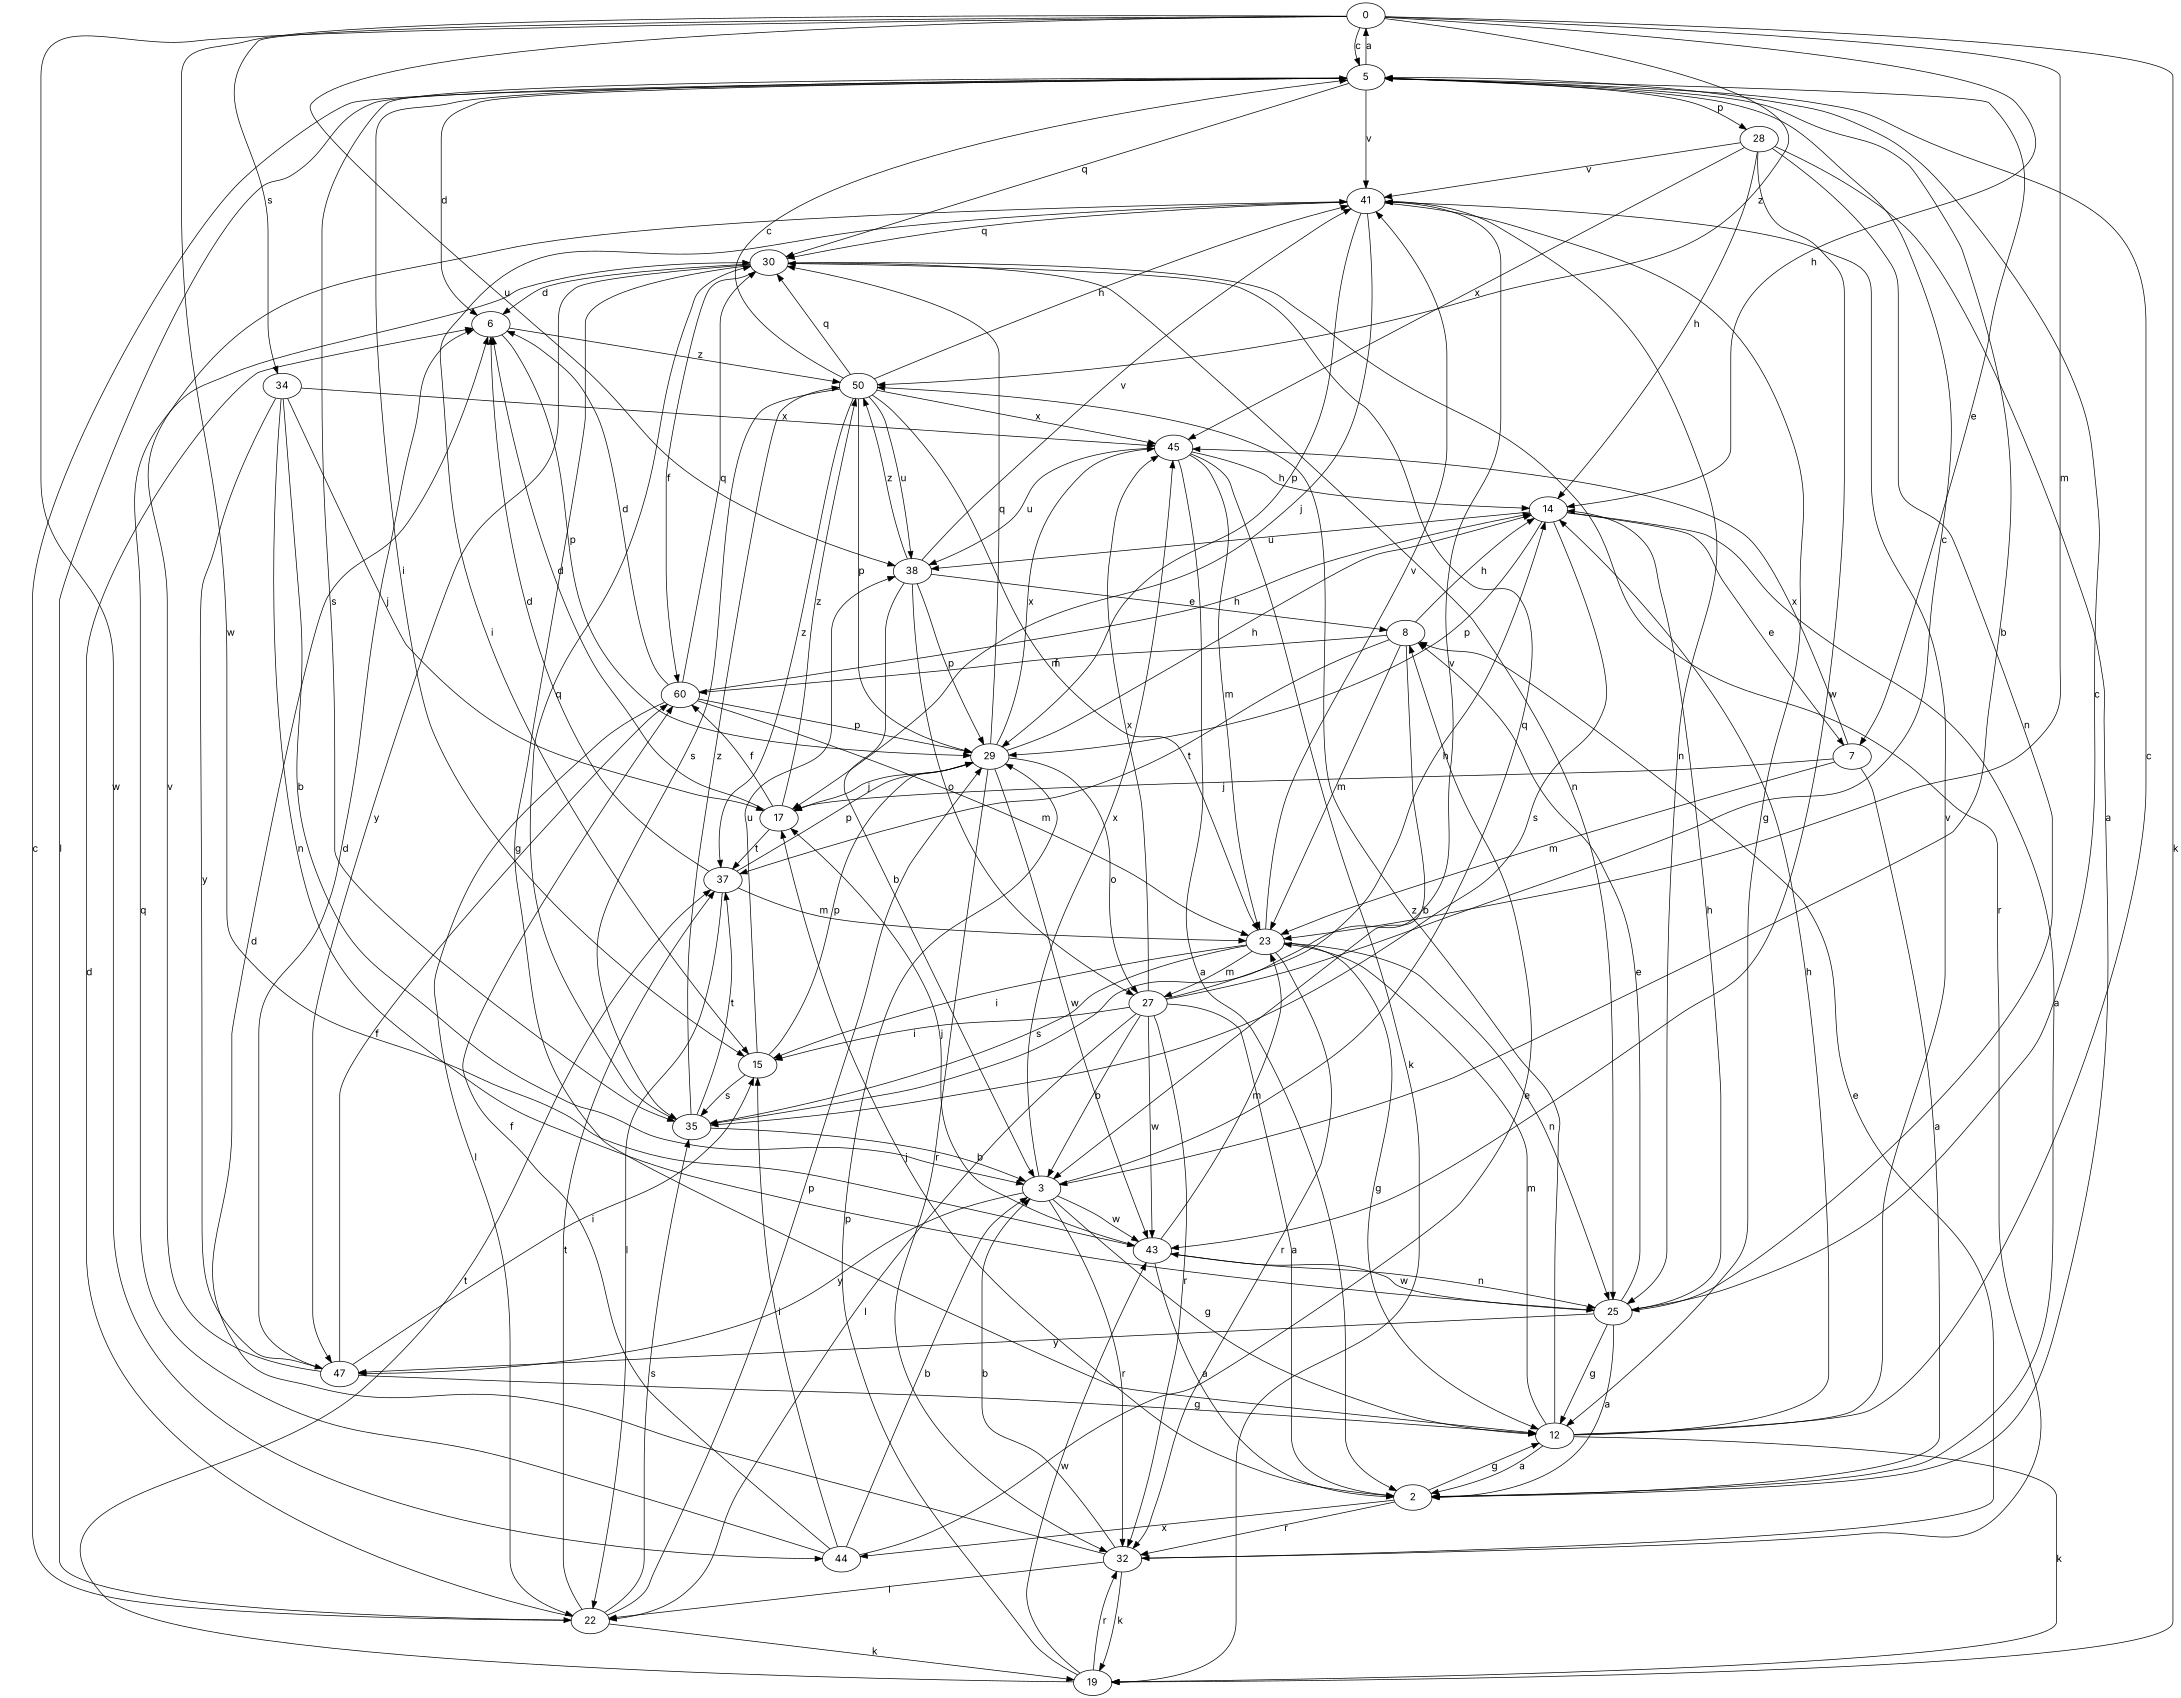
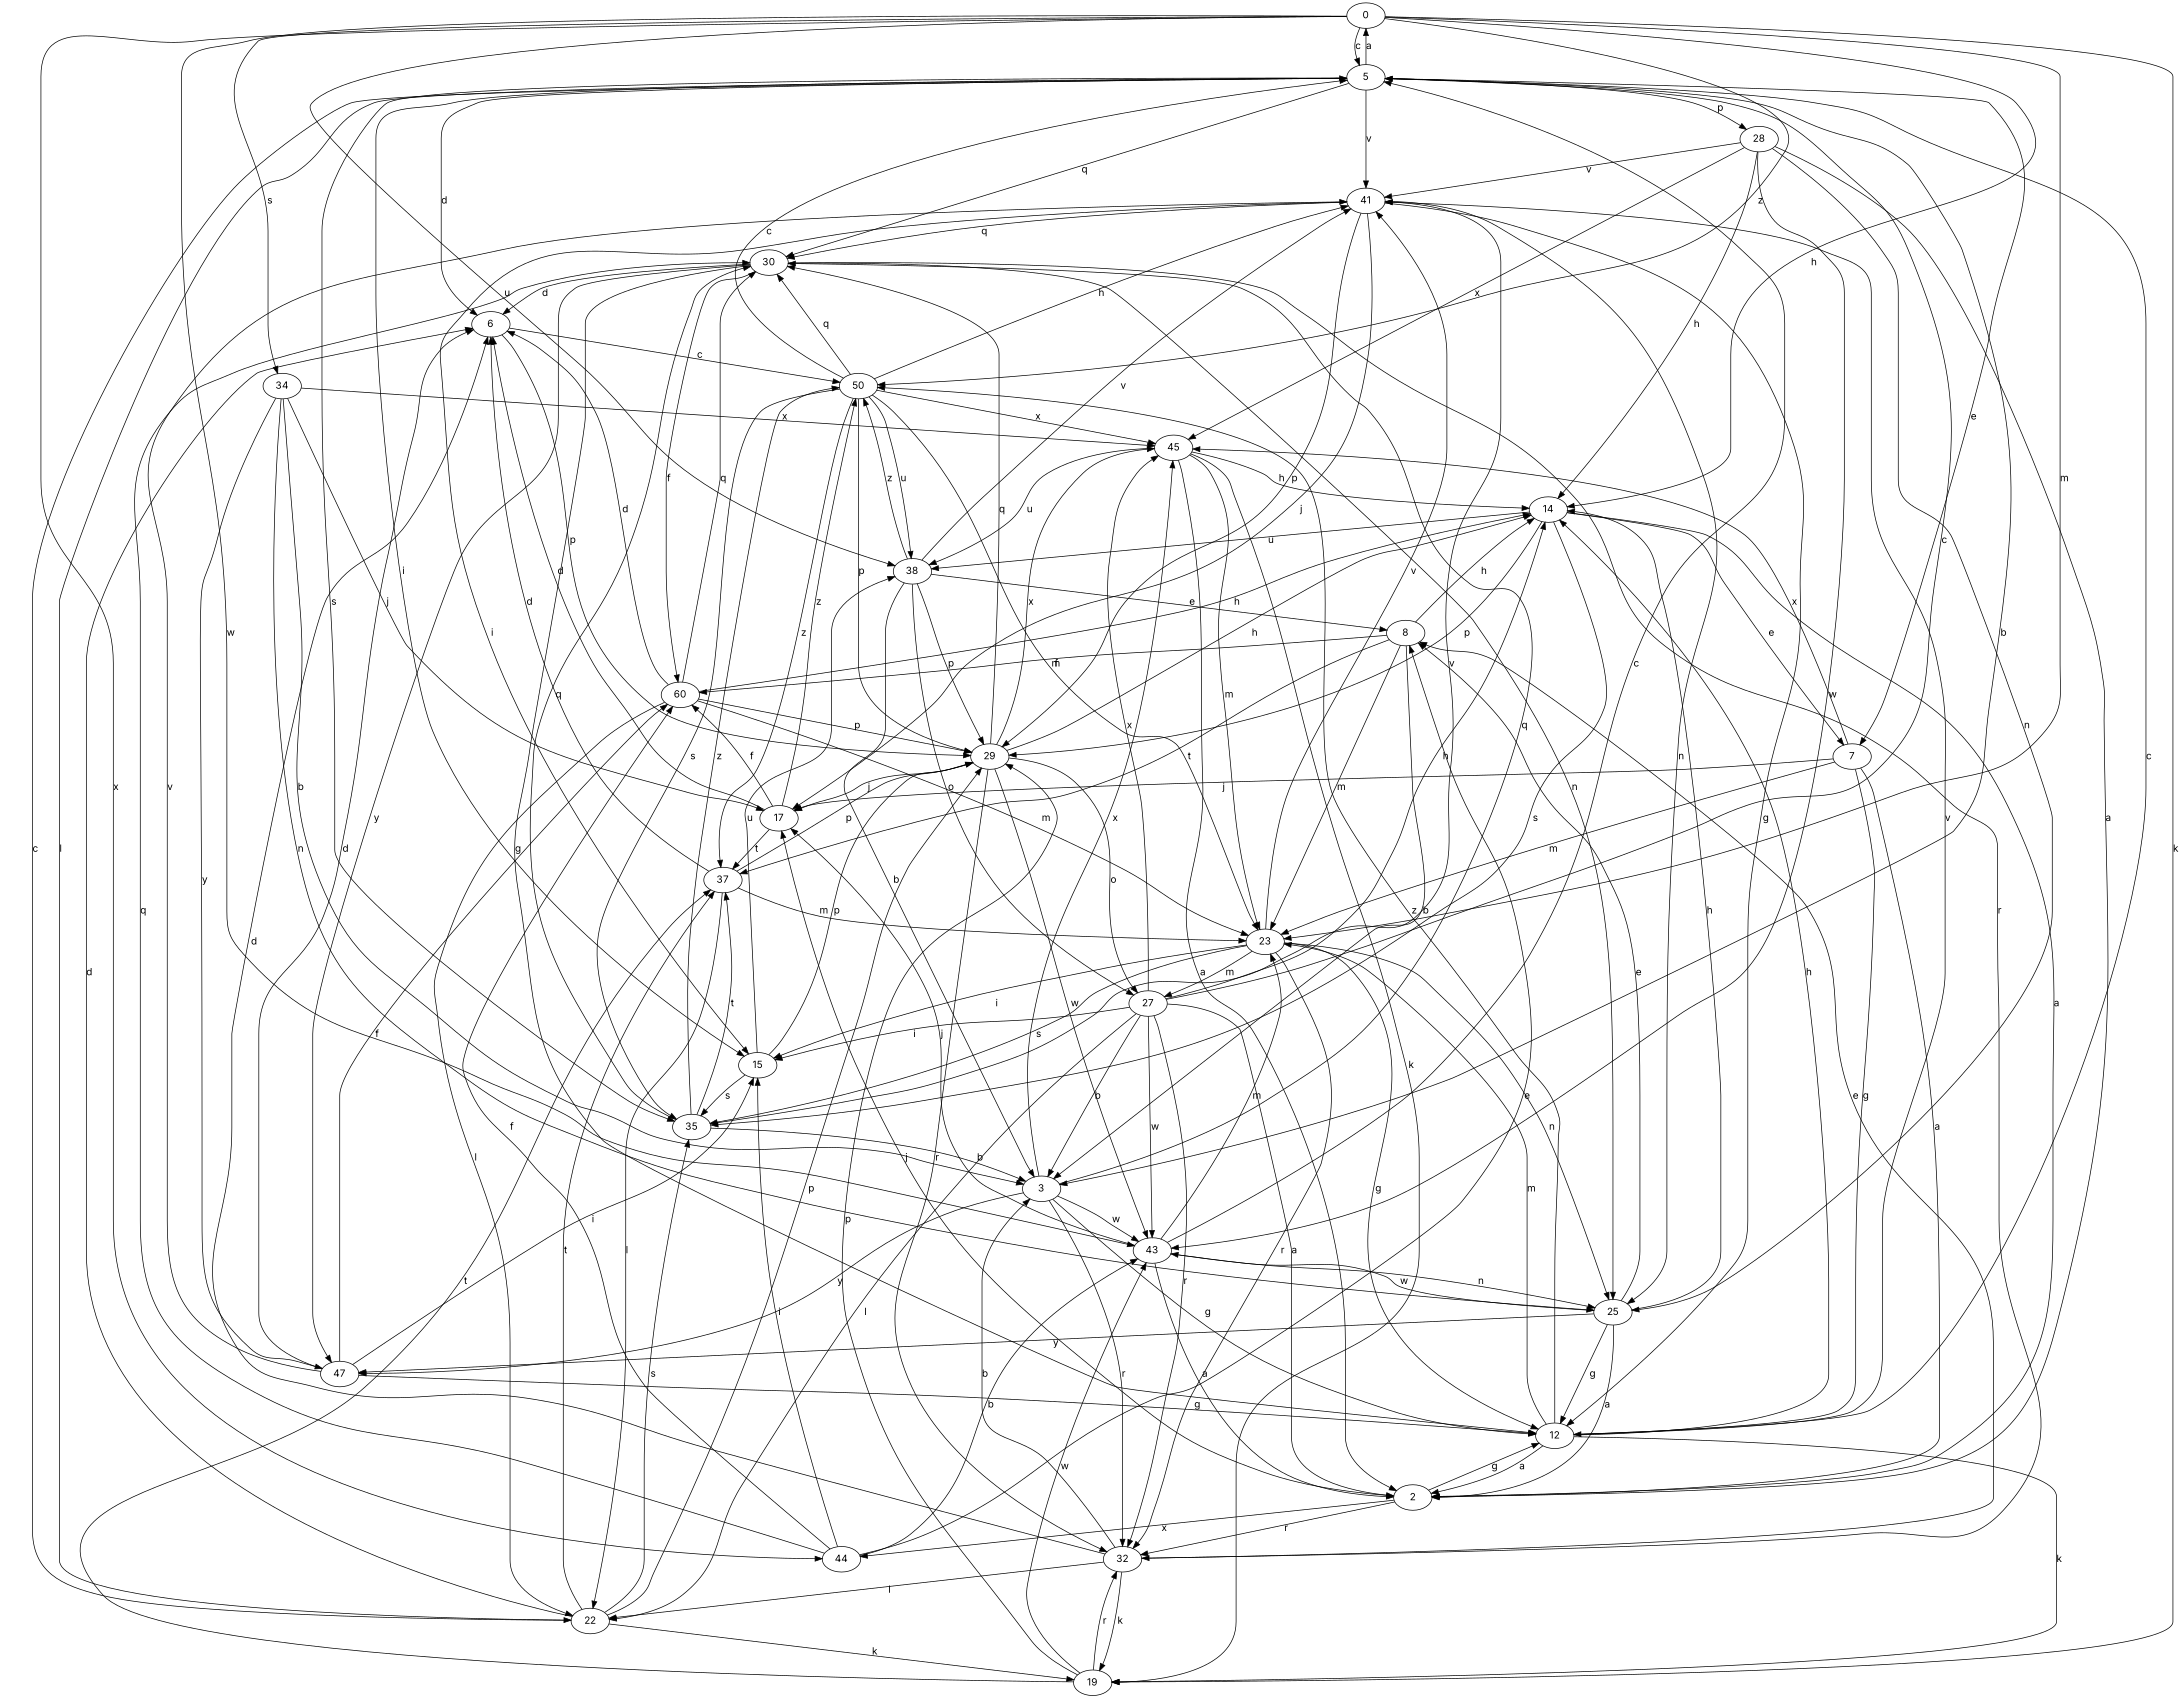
edge "6" -> "50": label "z" -> "c"
edge "25" -> "5": now "43" -> "5"
edge "0" -> "44": label "w" -> "x"
edge "7" -> "12": added, label "g"
edge "44" -> "3": now "44" -> "43"
